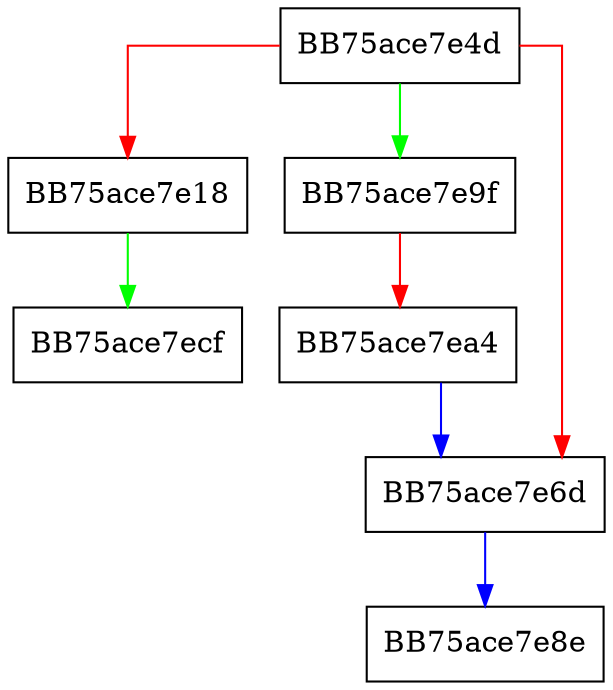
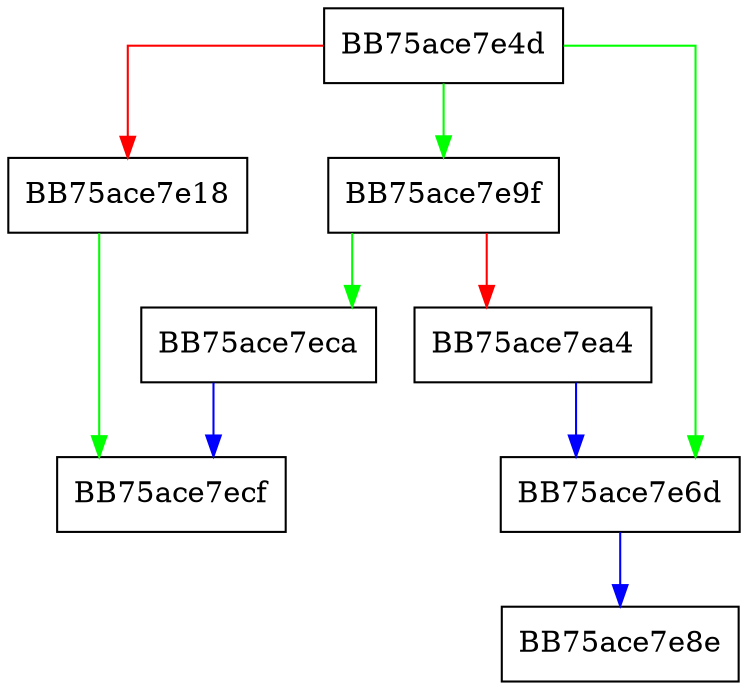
edge "BB75ace7e4d" -> "BB75ace7e6d": color red -> green
node "BB75ace7eca": added
